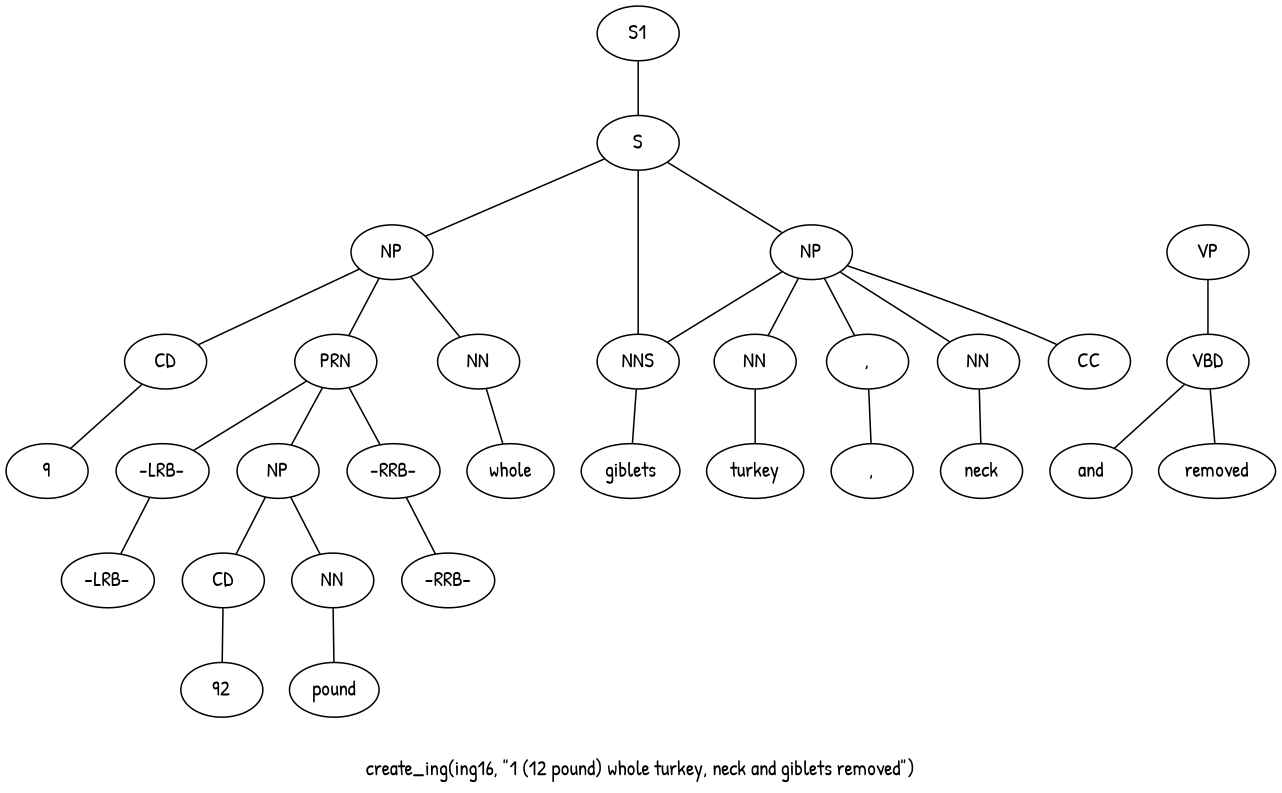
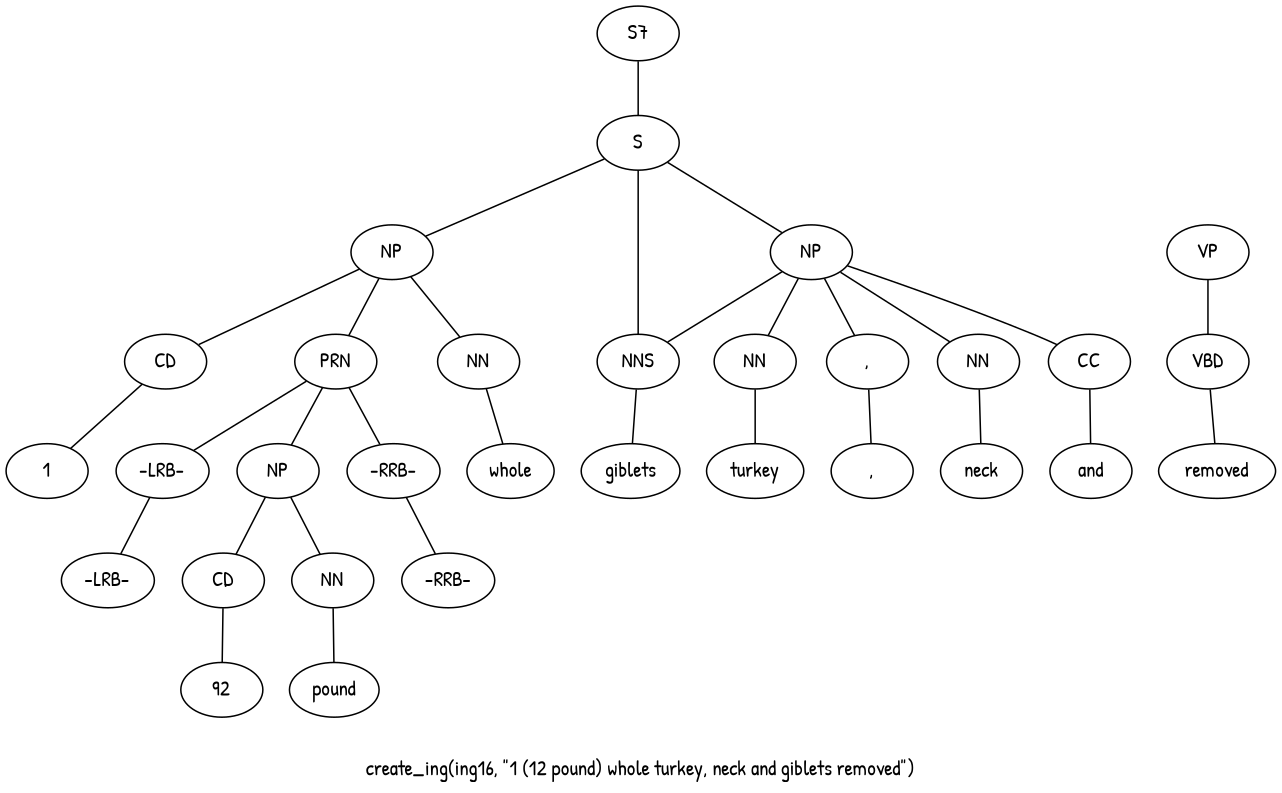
node "S1": label "S1" -> "S7"
edge "VBD" -- "and": now "CC" -- "and"
node "9": label "9" -> "1"
